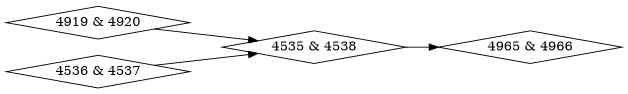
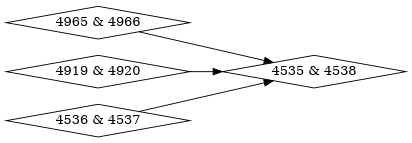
edge "4535 & 4538" -> "4965 & 4966": reversed
